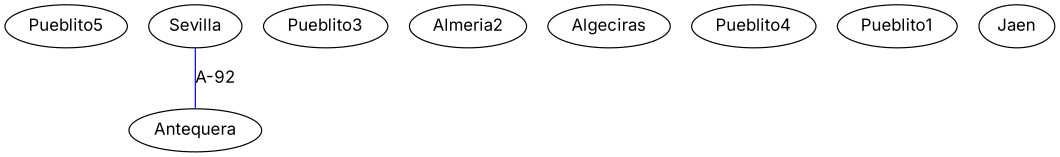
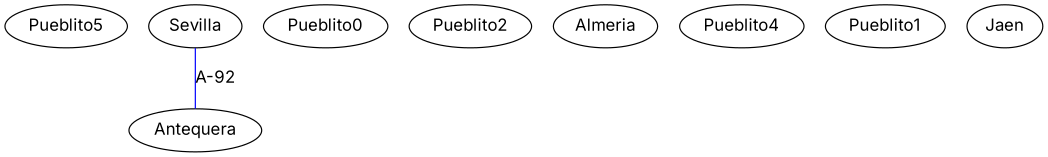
node "Pueblito3": label "Pueblito3" -> "Pueblito0"
node "Almeria2": label "Almeria2" -> "Pueblito2"
node "Almeria": added
node "Algeciras": removed
